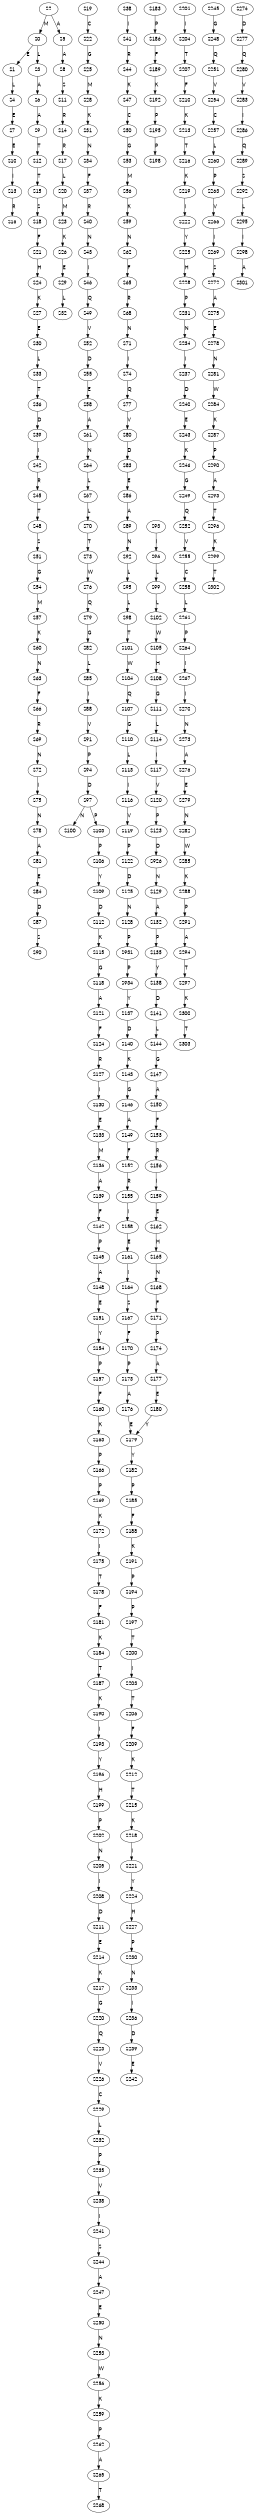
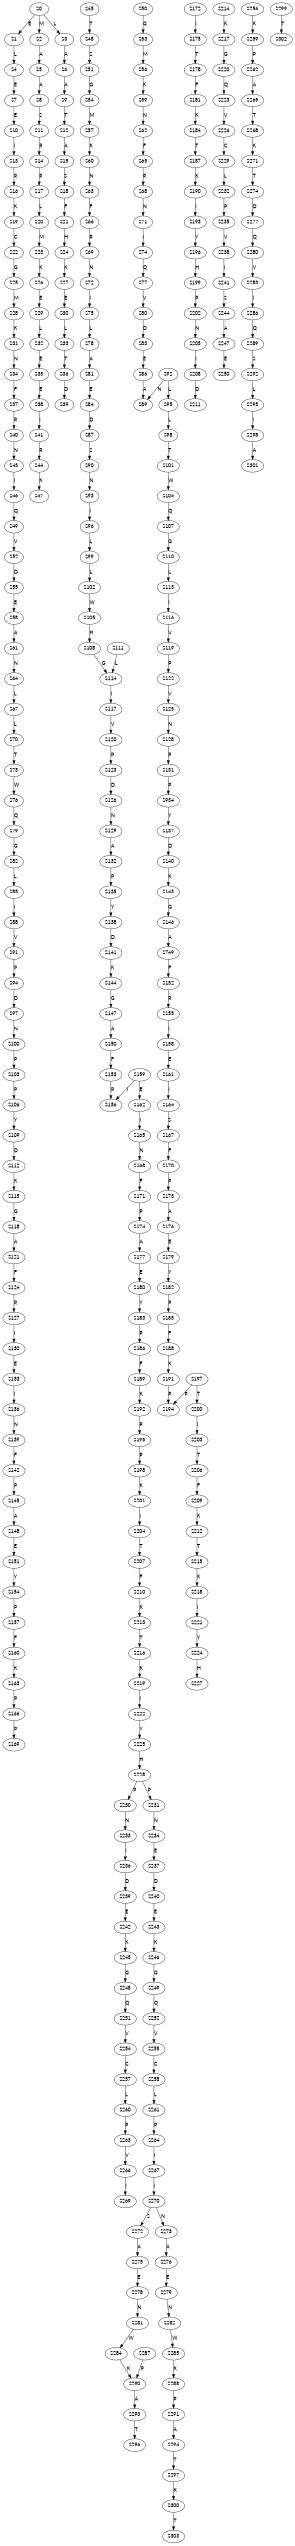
edge "S2" -> "S0": reversed
edge "S47" -> "S50": removed, label "C"
node "S271": added
edge "S12" -> "S15": label "T" -> "A"
edge "S16" -> "S19": added, label "K"
edge "S269" -> "S272": now "S270" -> "S272"
edge "S234" -> "S237": label "I" -> "E"
node "S35": added
edge "S284" -> "S287": now "S284" -> "S290"
node "S42": removed
edge "S90" -> "S93": added, label "N"
edge "S89" -> "S92": reversed
edge "S296" -> "S299": removed, label "K"
edge "S108" -> "S111": now "S108" -> "S114"
edge "S97" -> "S103": now "S100" -> "S103"
edge "S75" -> "S78": label "N" -> "L"
node "S926": label "S926" -> "S126"
edge "S122" -> "S125": label "D" -> "V"
node "S931": label "S931" -> "S131"
edge "S141" -> "S144": label "L" -> "K"
node "S149": label "S149" -> "S749"
edge "S133" -> "S136": label "M" -> "I"
edge "S156" -> "S159": reversed
edge "S136" -> "S139": label "A" -> "N"
edge "S162" -> "S165": label "H" -> "I"
edge "S180" -> "S179": now "S180" -> "S183"
edge "S198" -> "S201": added, label "K"
edge "S169" -> "S172": removed, label "K"
edge "S194" -> "S197": reversed
edge "S211" -> "S214": removed, label "E"
edge "S242" -> "S245": added, label "K"
edge "S227" -> "S230": now "S228" -> "S230"
node "S253": removed
